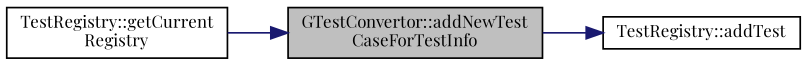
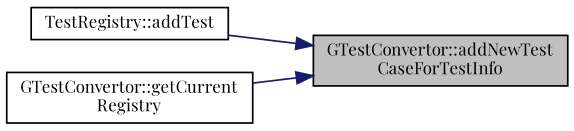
node "TestRegistry::getCurrent Registry": label "TestRegistry::getCurrent Registry" -> "GTestConvertor::getCurrent Registry"
edge "GTestConvertor::addNewTest CaseForTestInfo" -> "TestRegistry::addTest": reversed
